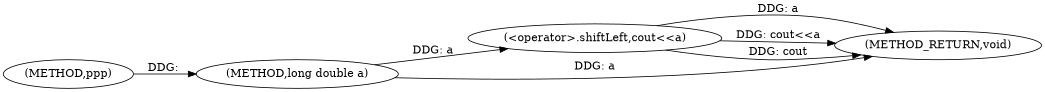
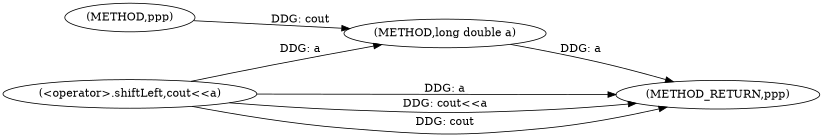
node "(METHOD_RETURN,void)": label "(METHOD_RETURN,void)" -> "(METHOD_RETURN,ppp)"
edge "(METHOD,long double a)" -> "(<operator>.shiftLeft,cout<<a)": reversed
edge "(METHOD,ppp)" -> "(METHOD,long double a)": label "DDG: " -> "DDG: cout"
